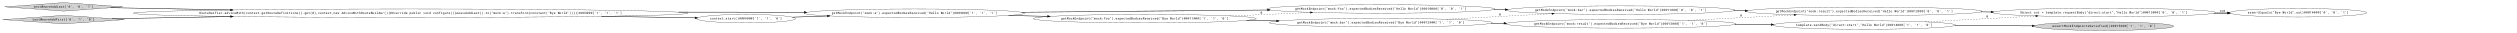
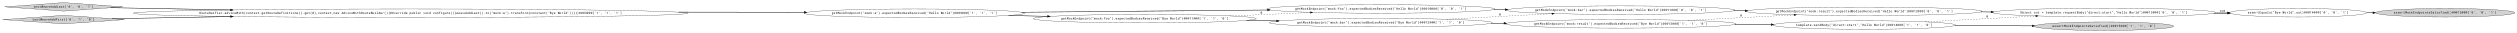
node "assertMockEndpointsSatisfied()@@@15@@@['0', '0', '1']": added
node "context.start()@@@9@@@['1', '1', '0']": removed
